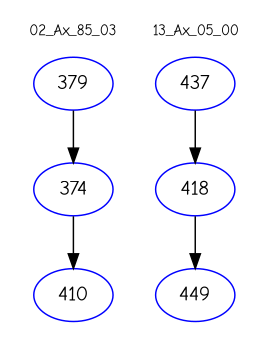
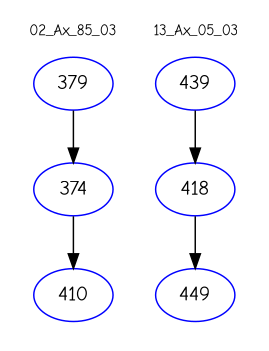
cluster "13_Ax_05_00": label "13_Ax_05_00" -> "13_Ax_05_03"
node "437": label "437" -> "439"
